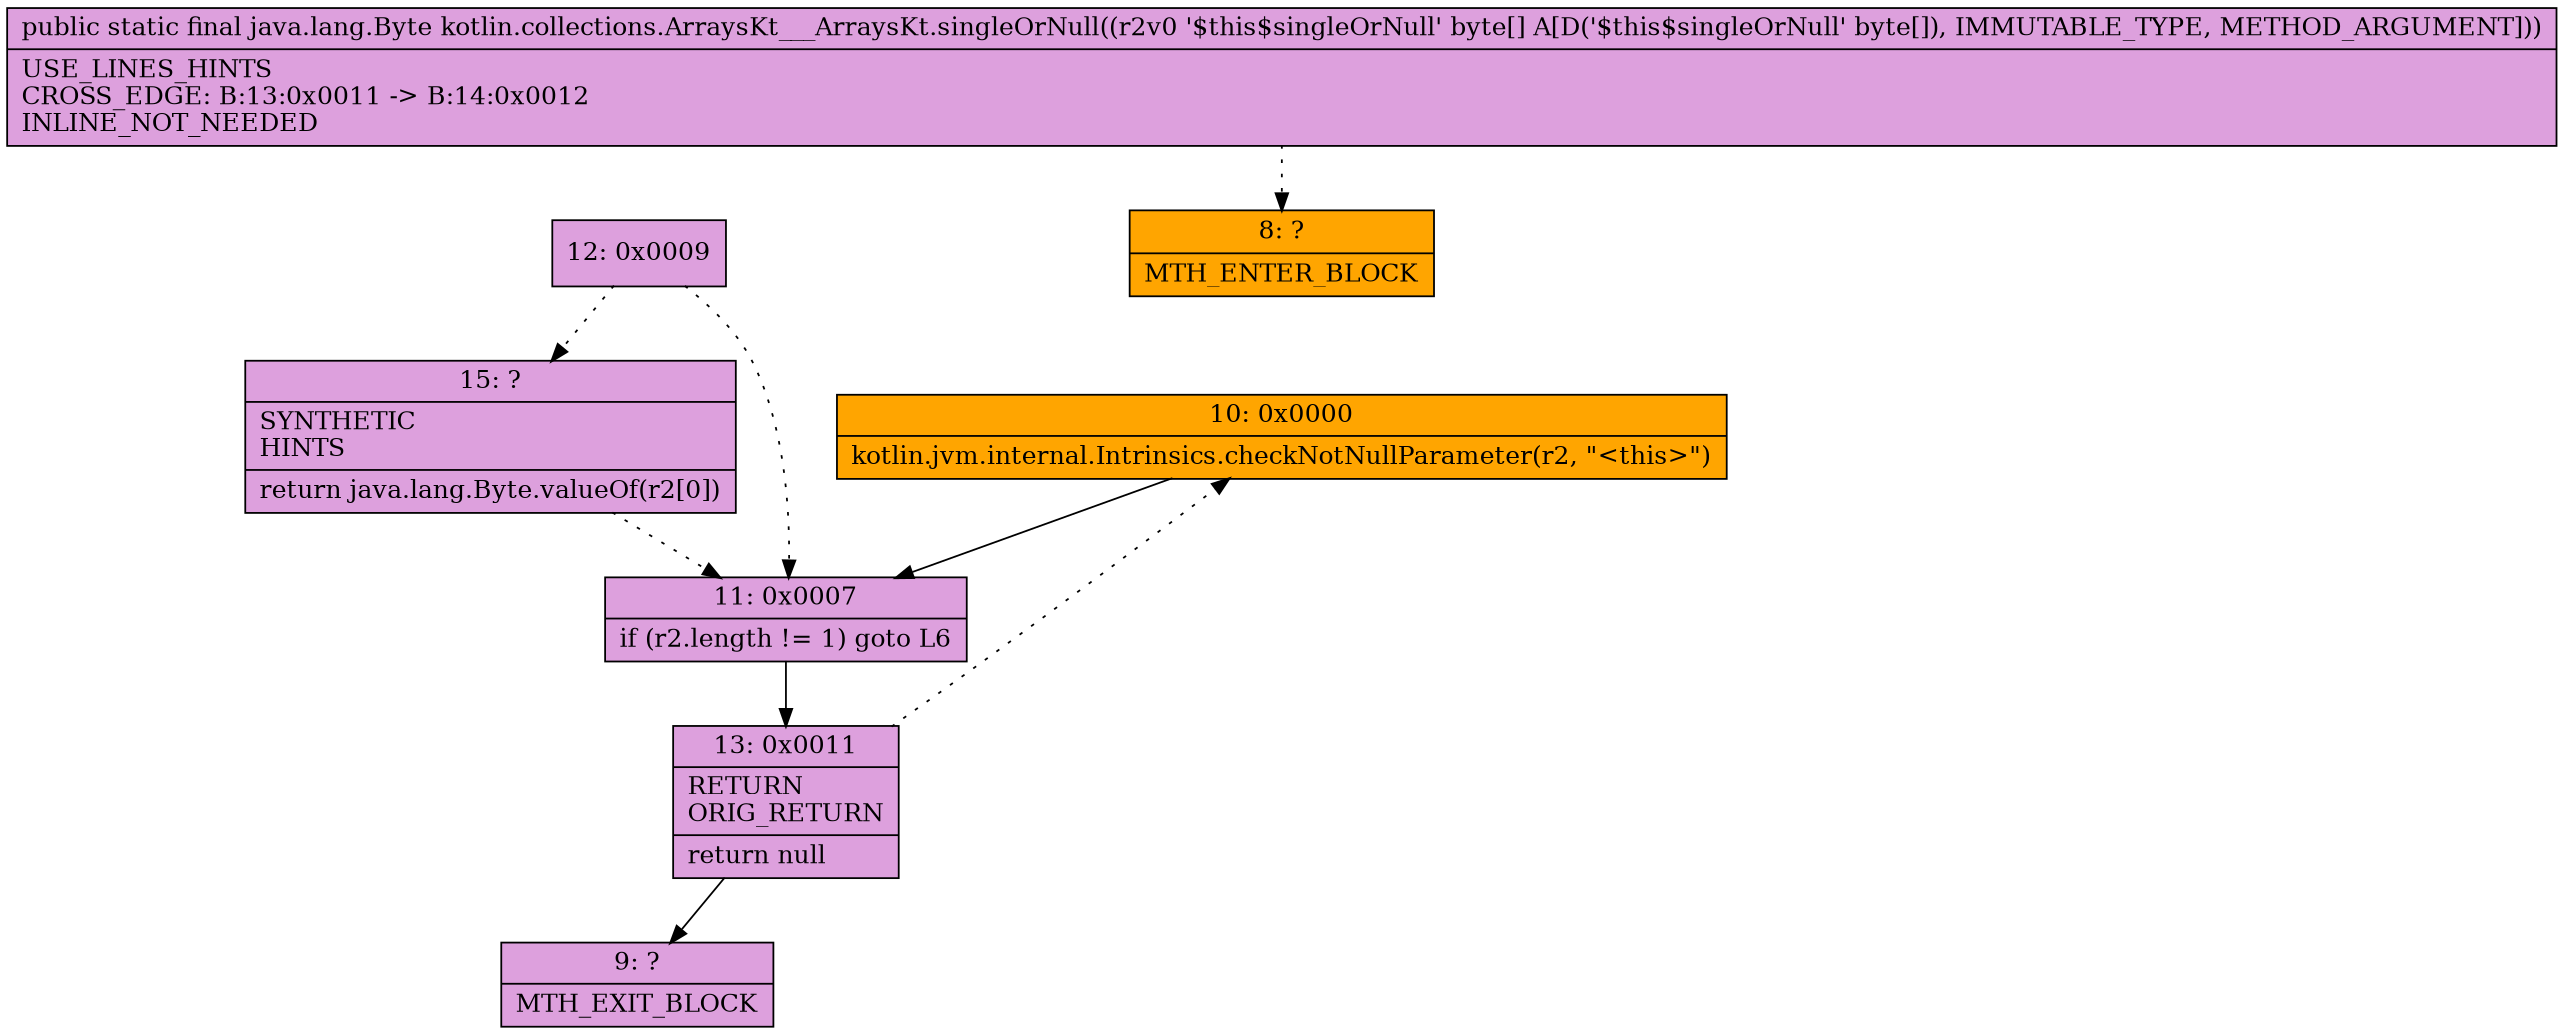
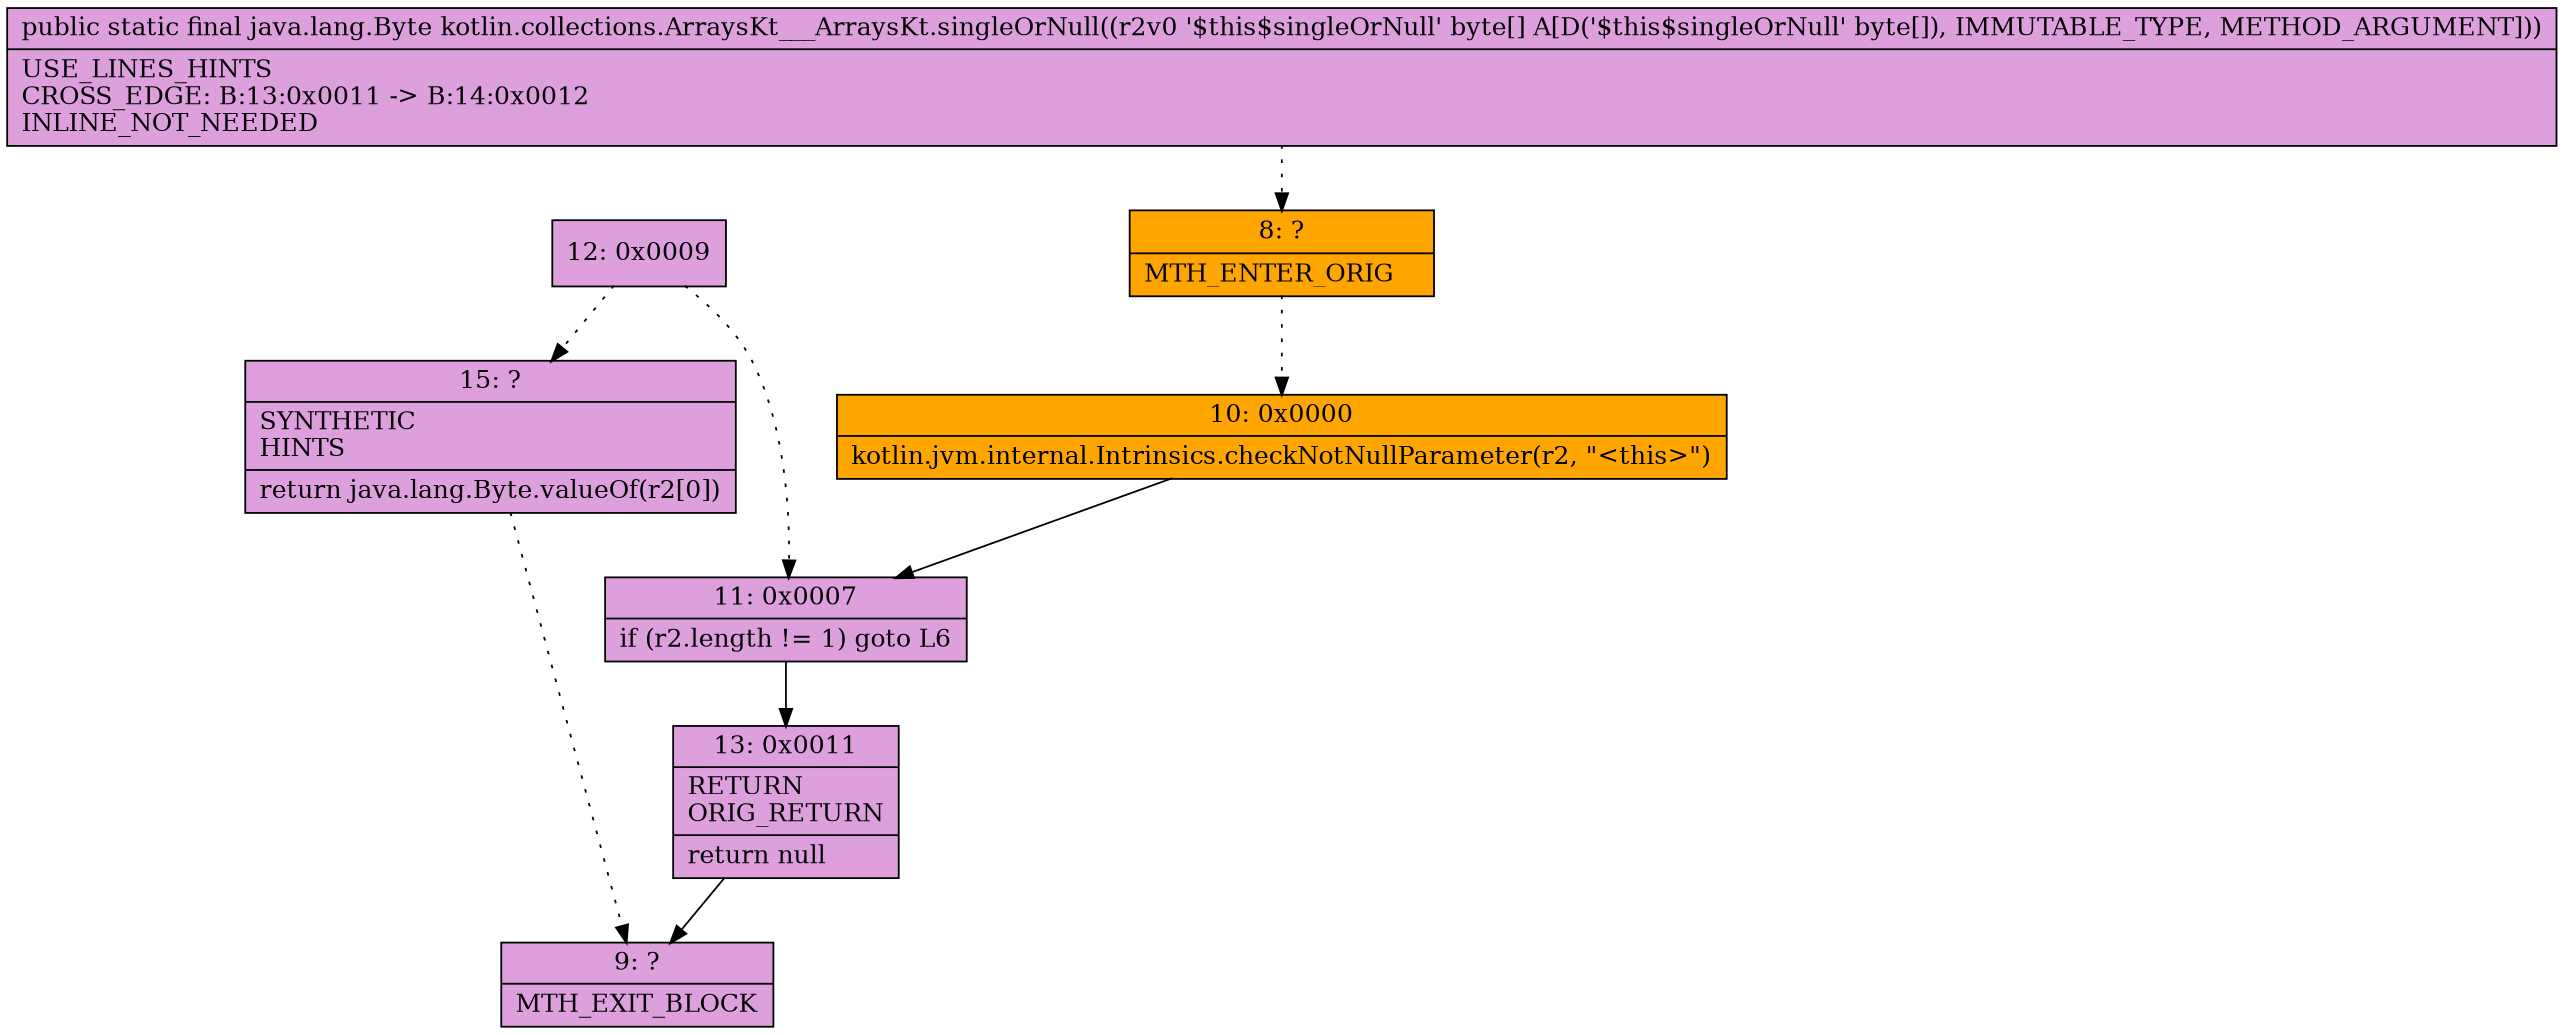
node "8: ?": text "MTH_ENTER_BLOCK" -> "MTH_ENTER_ORIG"
edge "15: ?" -> "11: 0x0007": now "15: ?" -> "9: ?"
edge "13: 0x0011" -> "10: 0x0000": now "8: ?" -> "10: 0x0000"
